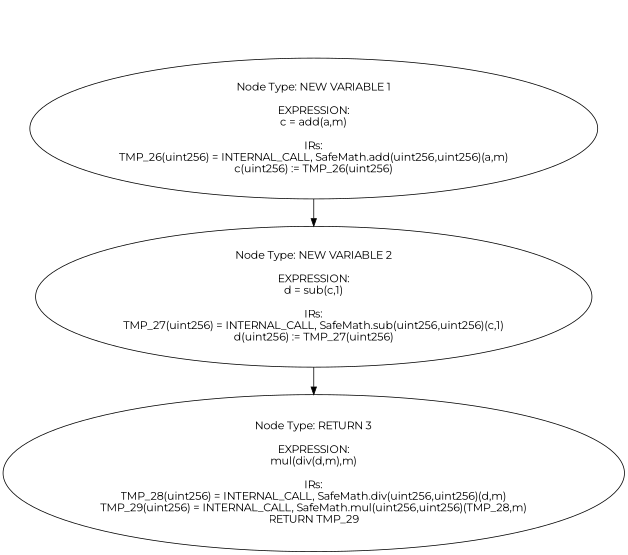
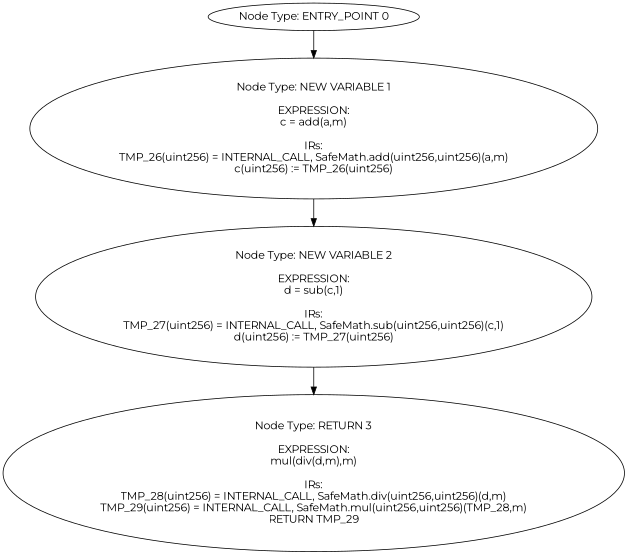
node "Node Type: ENTRY_POINT 0": added
